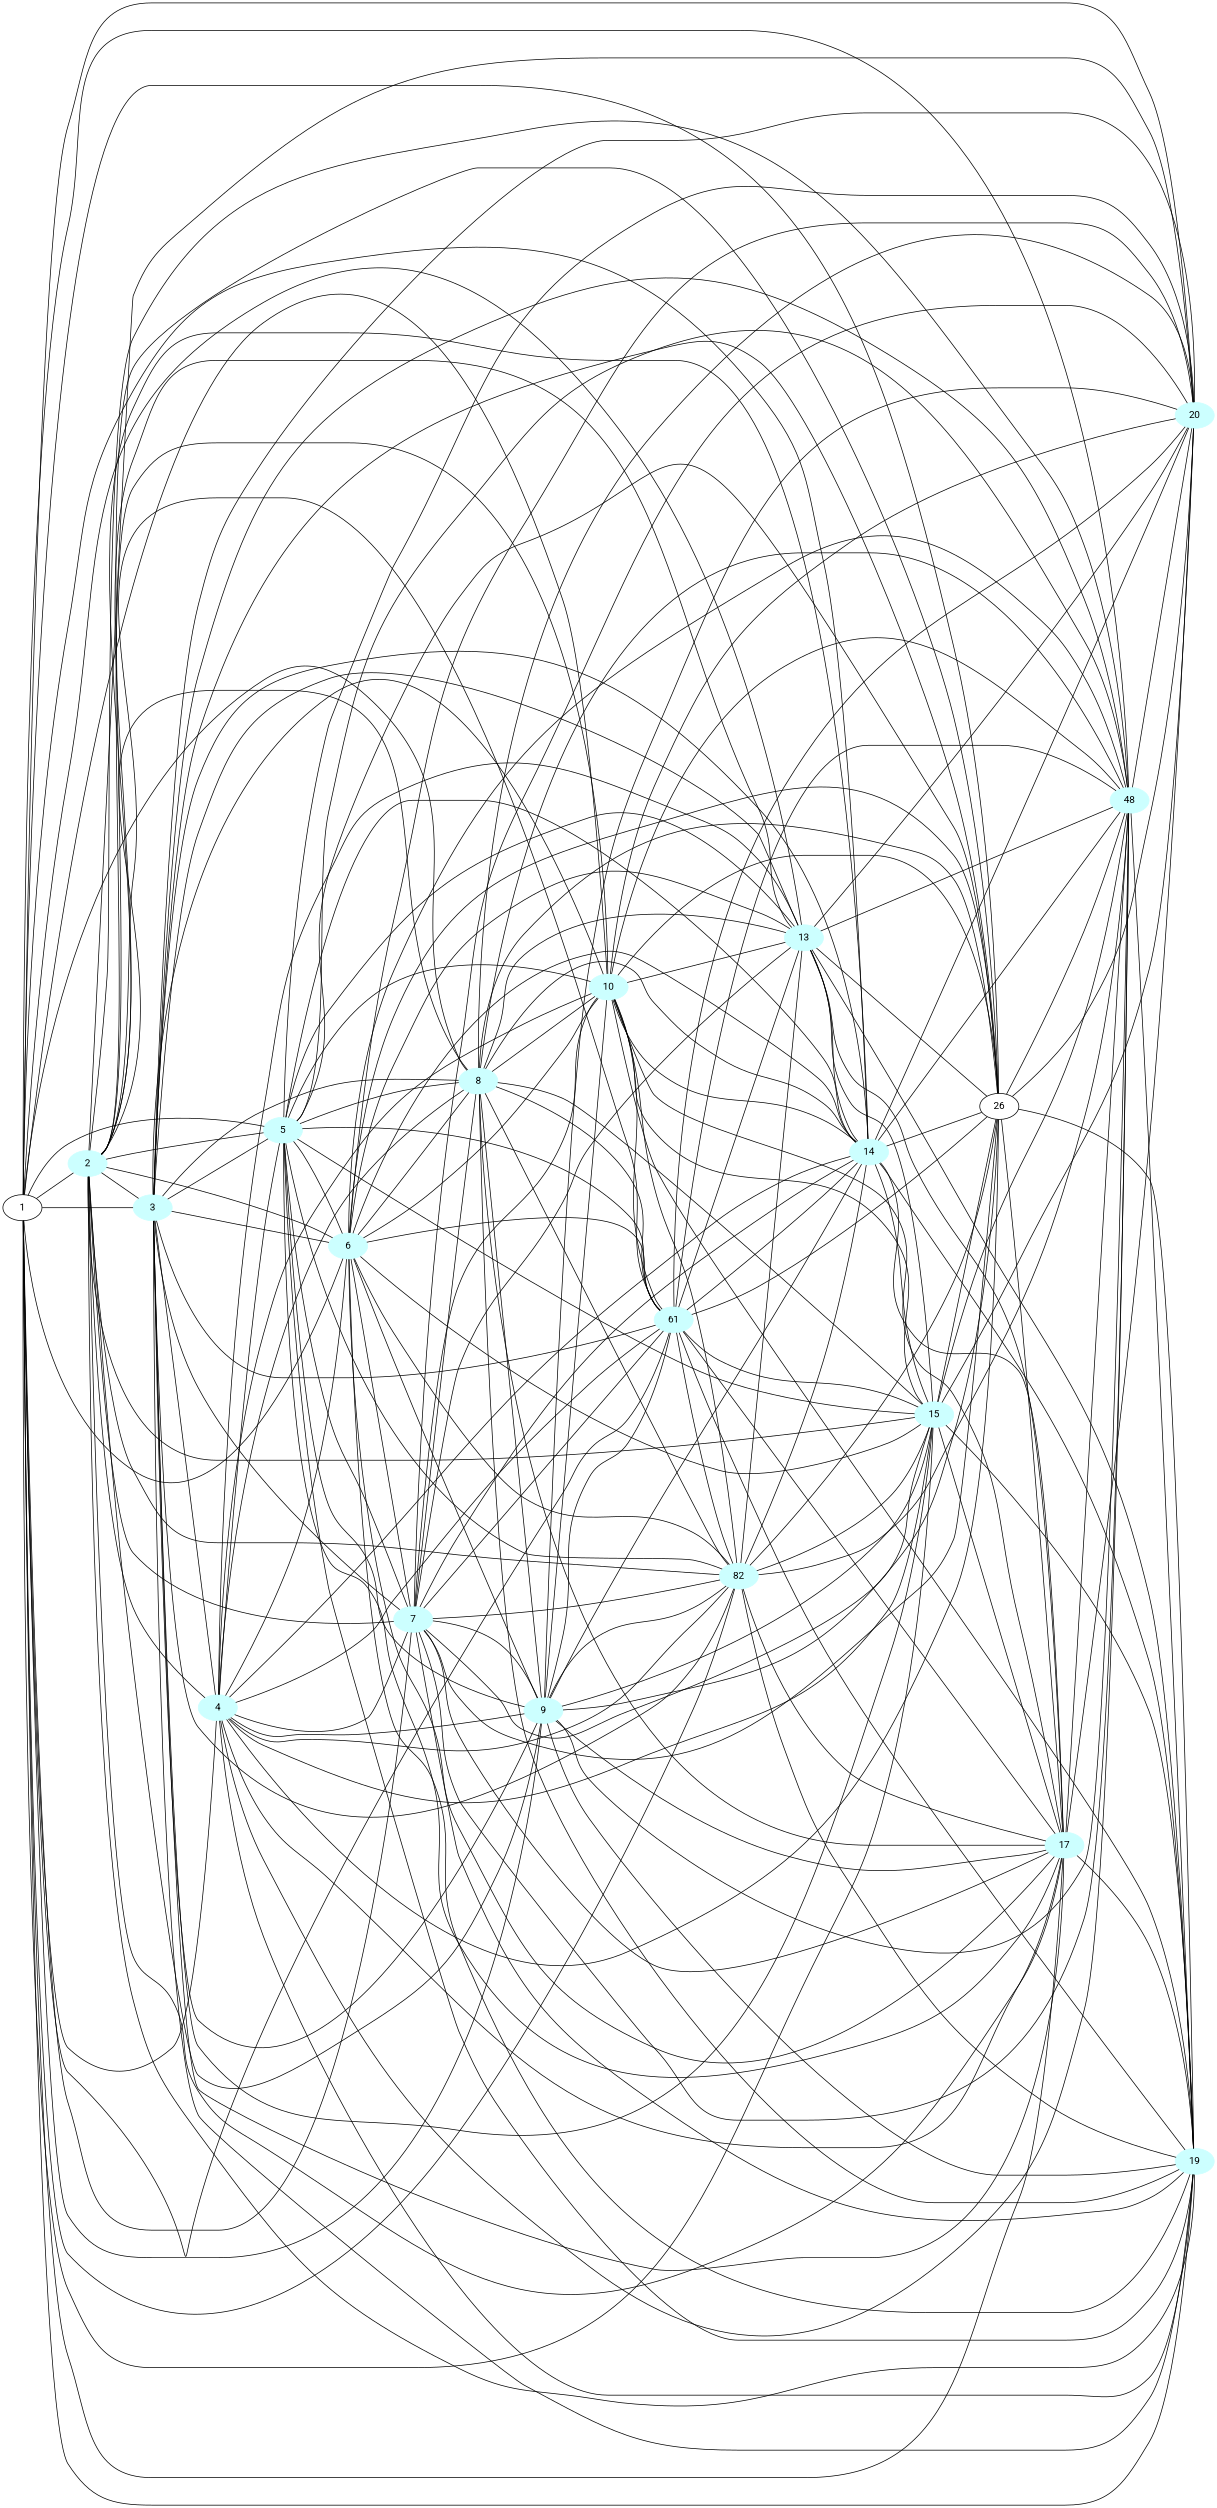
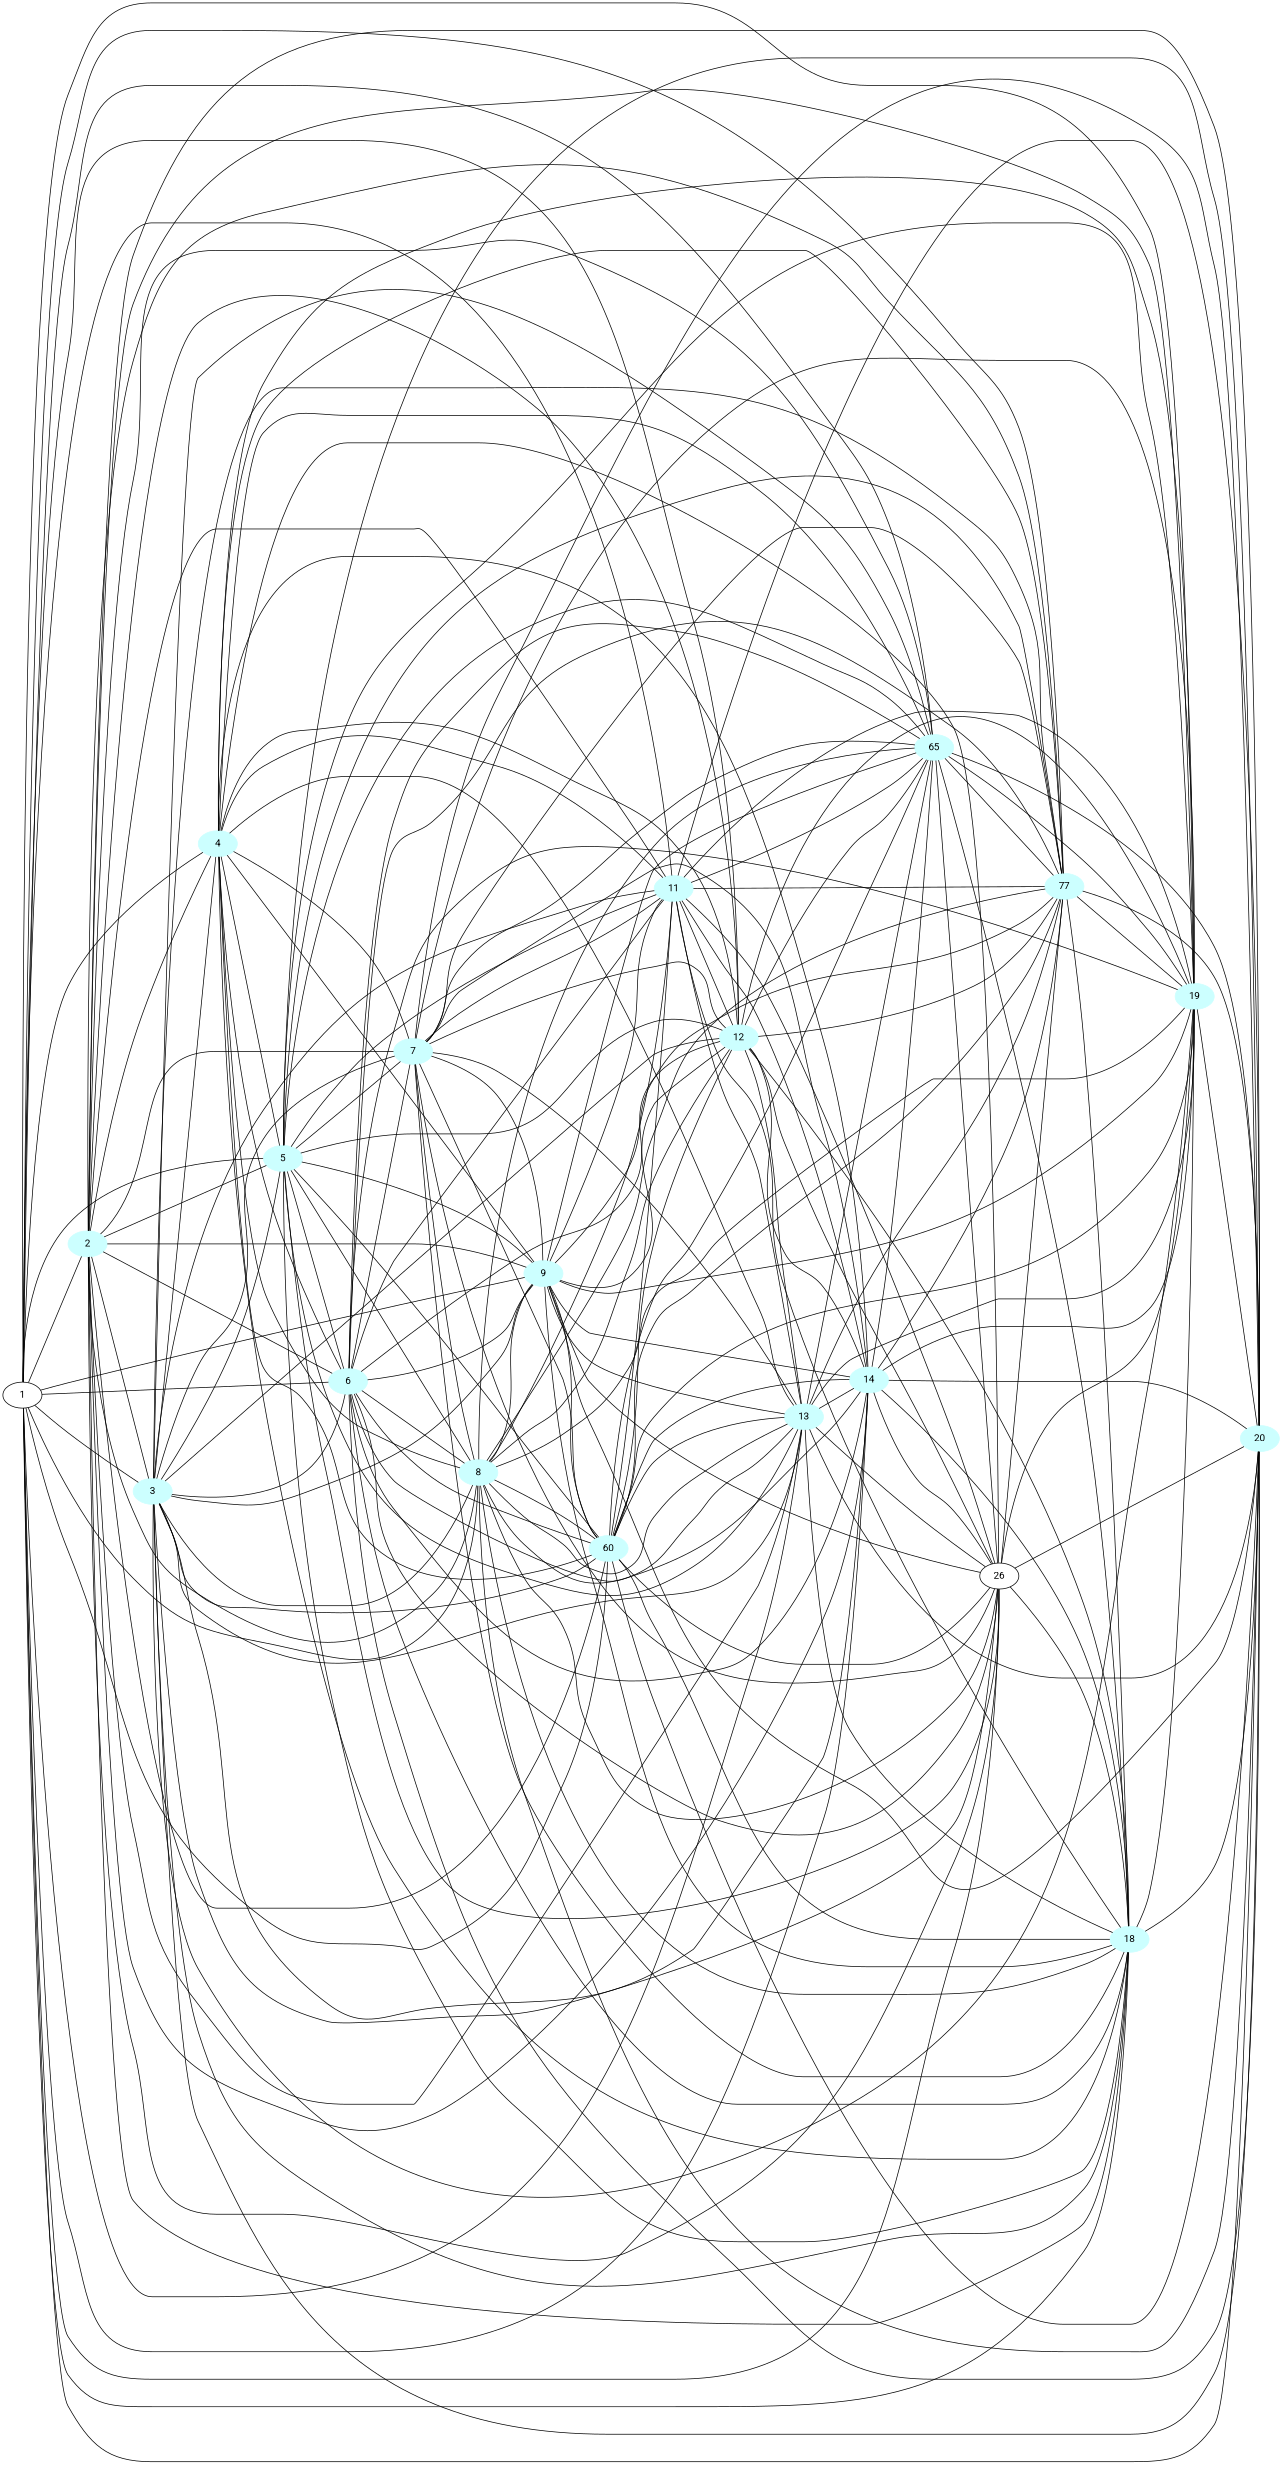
node "48": label "48" -> "18"
edge "5" -- "14": removed
node "10": label "10" -> "60"
edge "19" -- "20": added
node "61": label "61" -> "11"
edge "9" -- "13": added
node "15": label "15" -> "65"
node "82": label "82" -> "12"
node "17": label "17" -> "77"
edge "1" -- "7": removed
